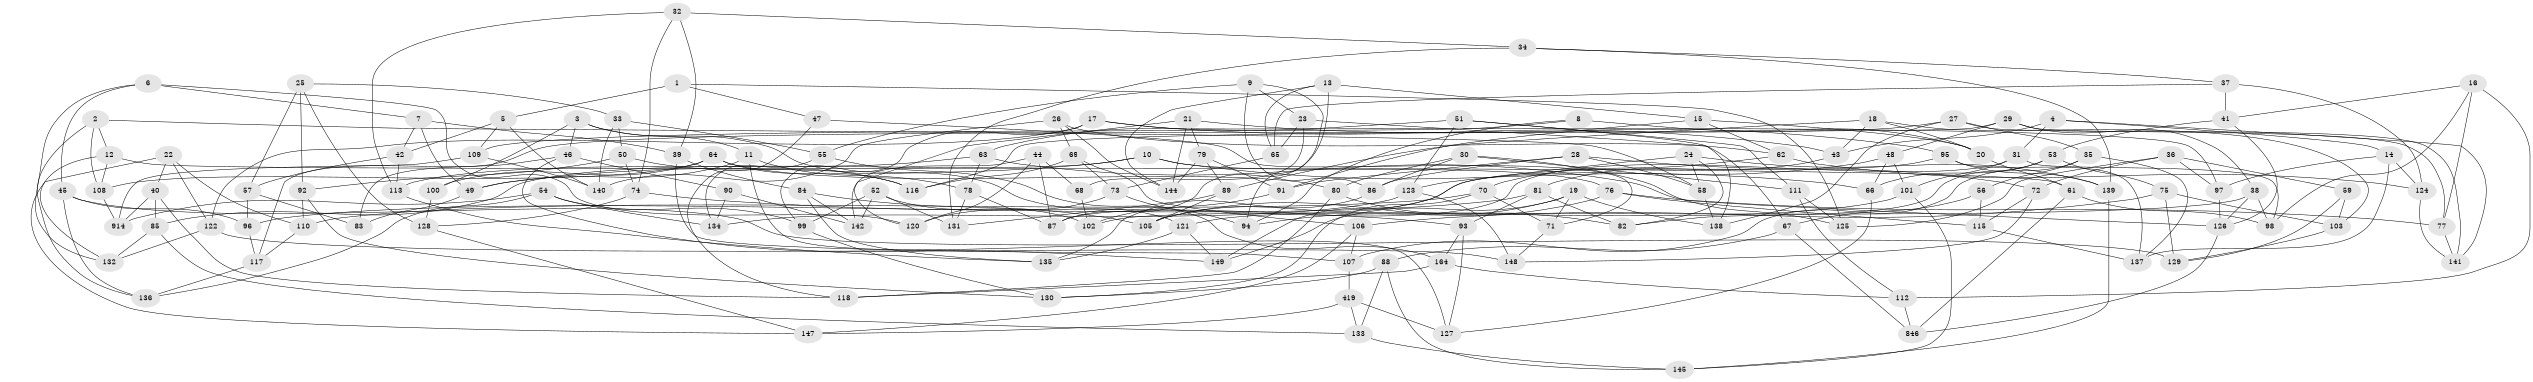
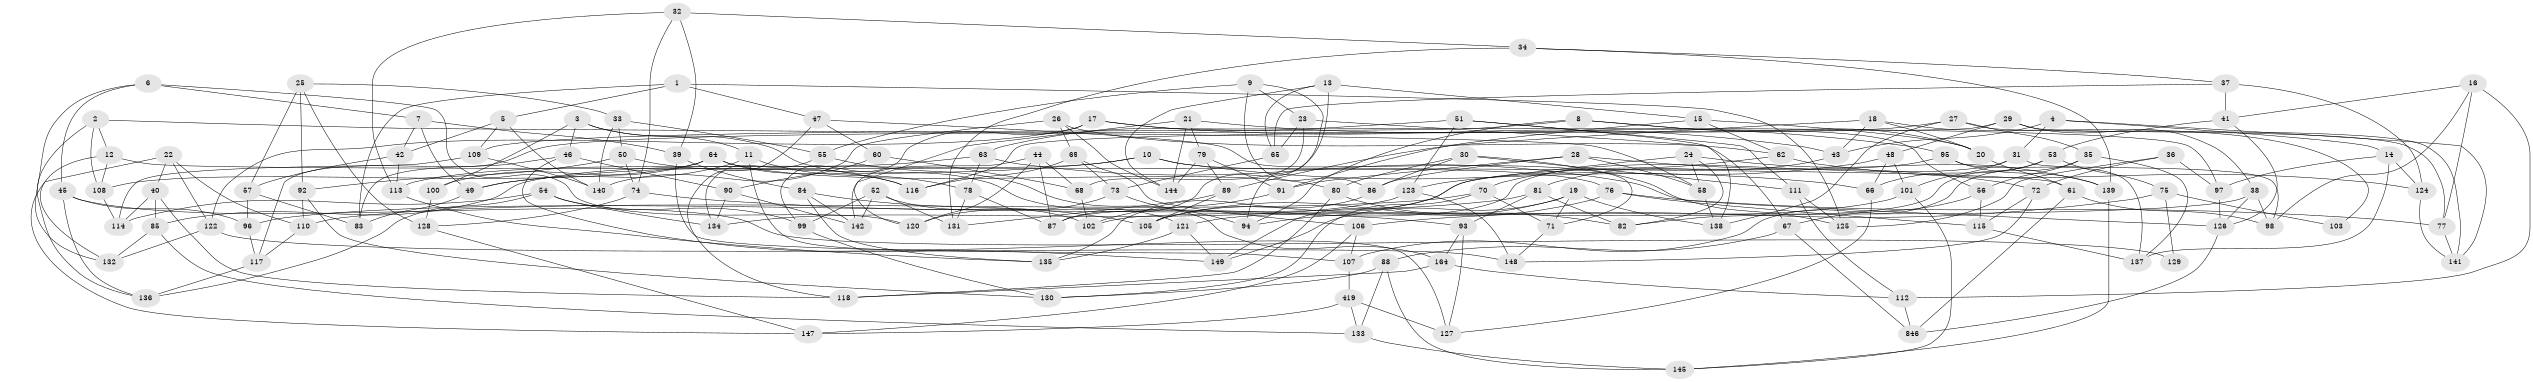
edge "1" -- "83": added
edge "8" -- "56": added
node "60": added
node "59": removed
node "914": label "914" -> "114"
edge "103" -- "129": removed
